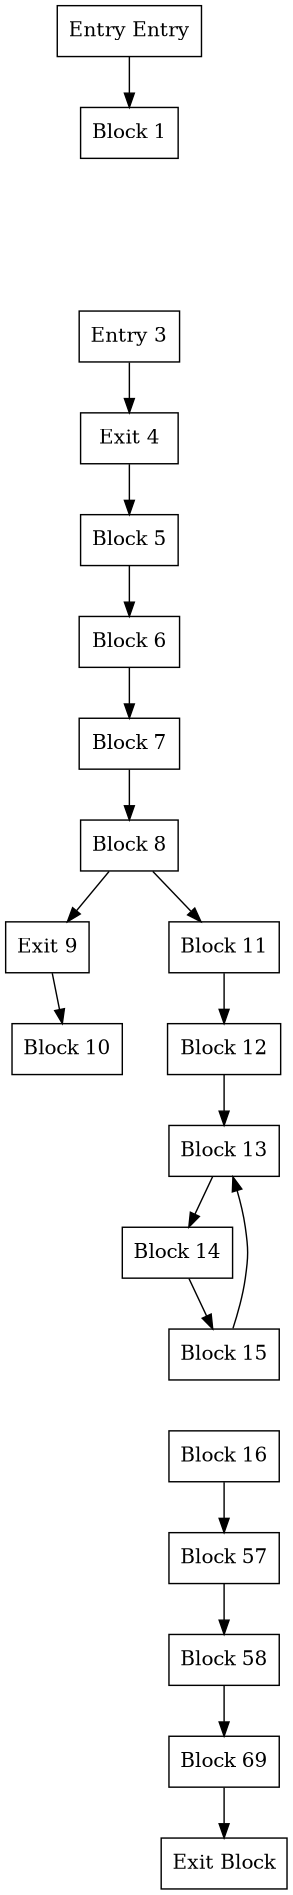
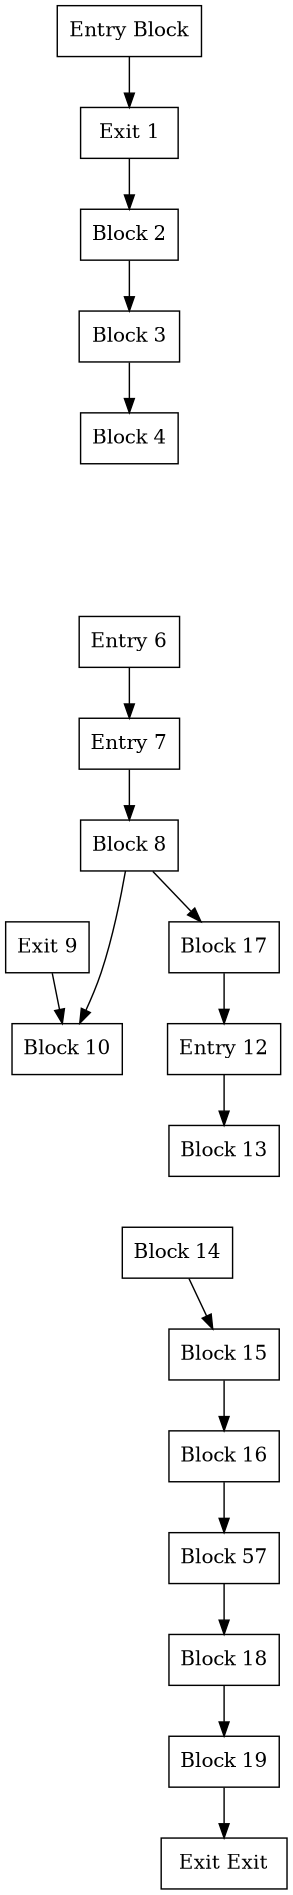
node "Entry Entry": label "Entry Entry" -> "Entry Block"
node "Block 1": label "Block 1" -> "Exit 1"
node "Block 2": added
node "Entry 3": label "Entry 3" -> "Block 3"
node "Exit 4": label "Exit 4" -> "Block 4"
node "Block 5": removed
node "Block 6": label "Block 6" -> "Entry 6"
node "Block 7": label "Block 7" -> "Entry 7"
edge "Block 8" -> "Exit 9": now "Block 8" -> "Block 10"
node "Block 11": label "Block 11" -> "Block 17"
node "Block 12": label "Block 12" -> "Entry 12"
edge "Block 13" -> "Block 14": removed
edge "Block 15" -> "Block 13": now "Block 15" -> "Block 16"
node "Block 58": label "Block 58" -> "Block 18"
node "Block 69": label "Block 69" -> "Block 19"
node "Exit Block": label "Exit Block" -> "Exit Exit"
